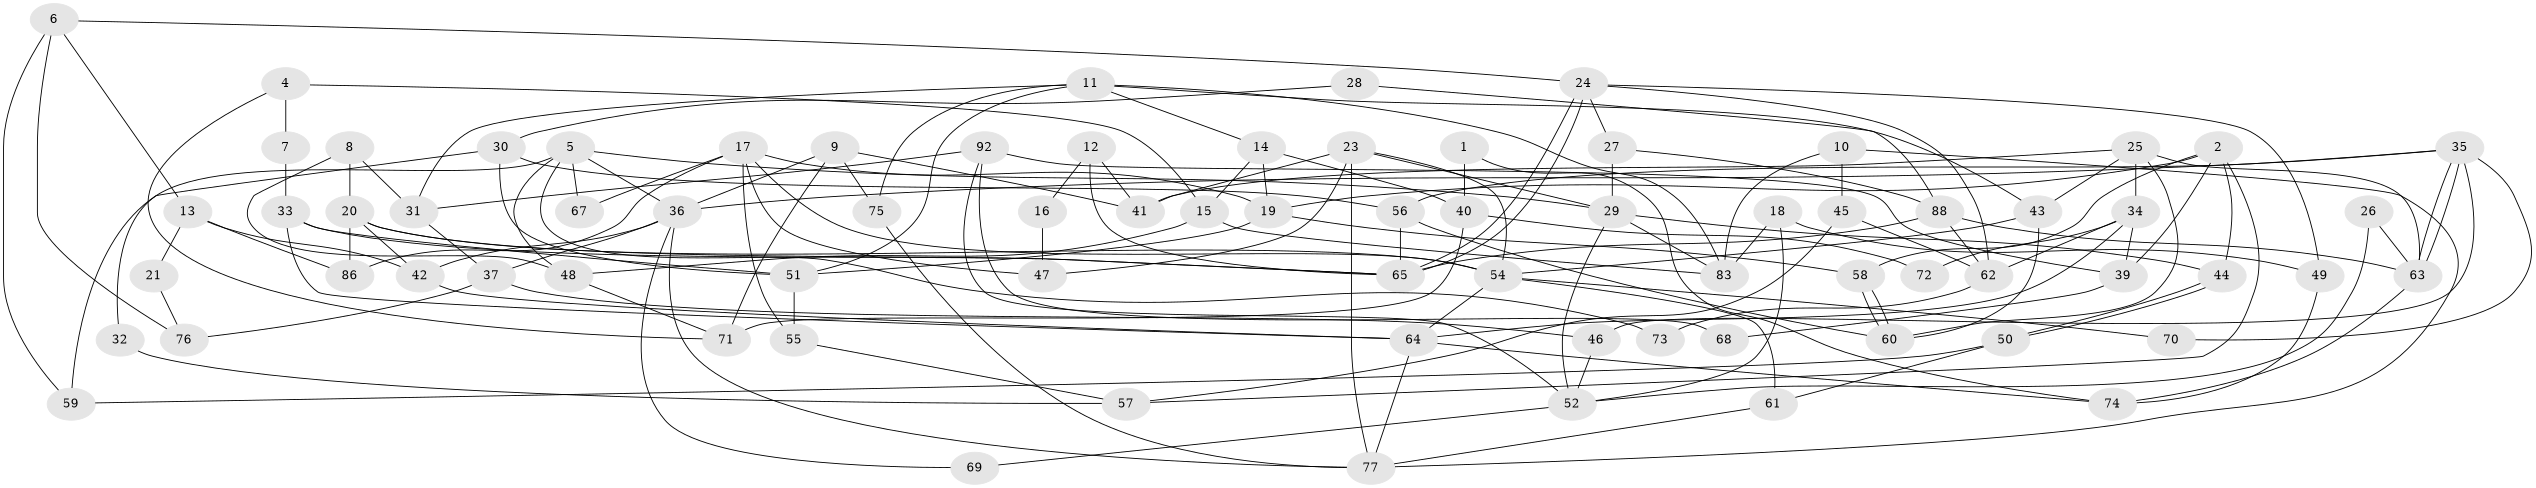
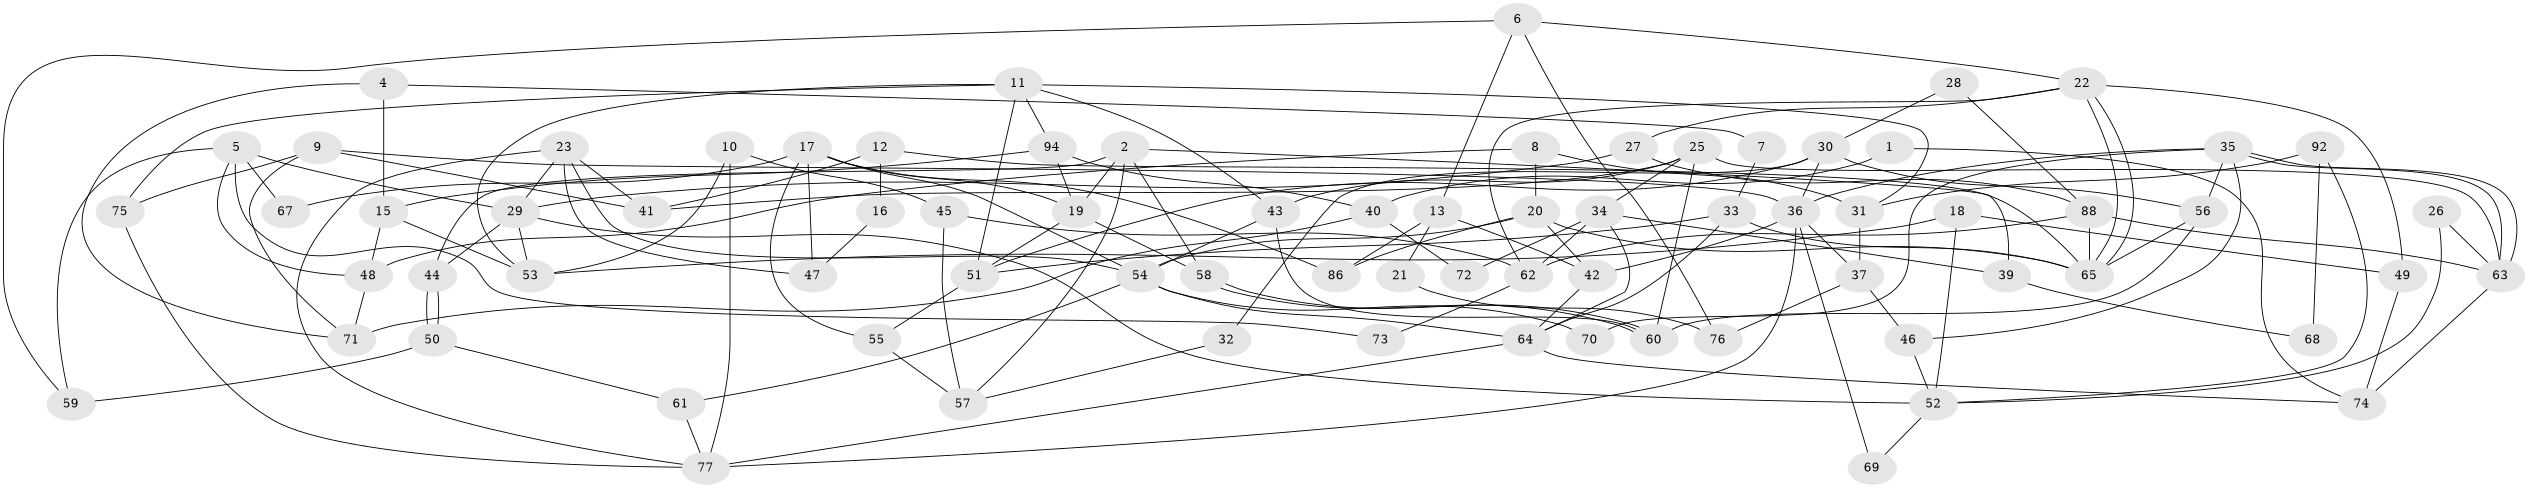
node "24": label "24" -> "22"
node "14": label "14" -> "94"
edge "92" -- "39": removed
edge "5" -- "36": now "30" -- "36"
node "83": label "83" -> "53"
